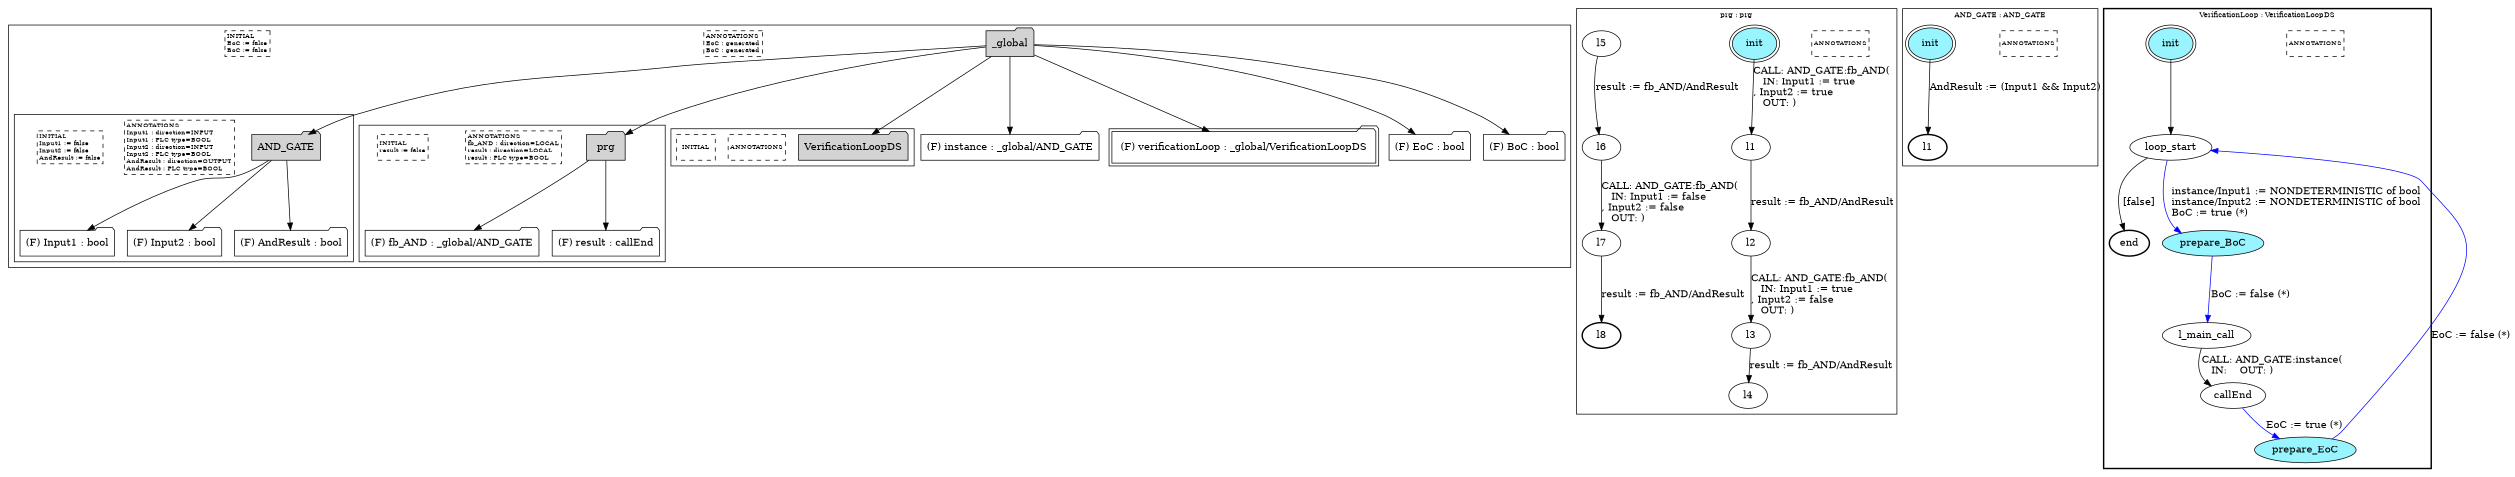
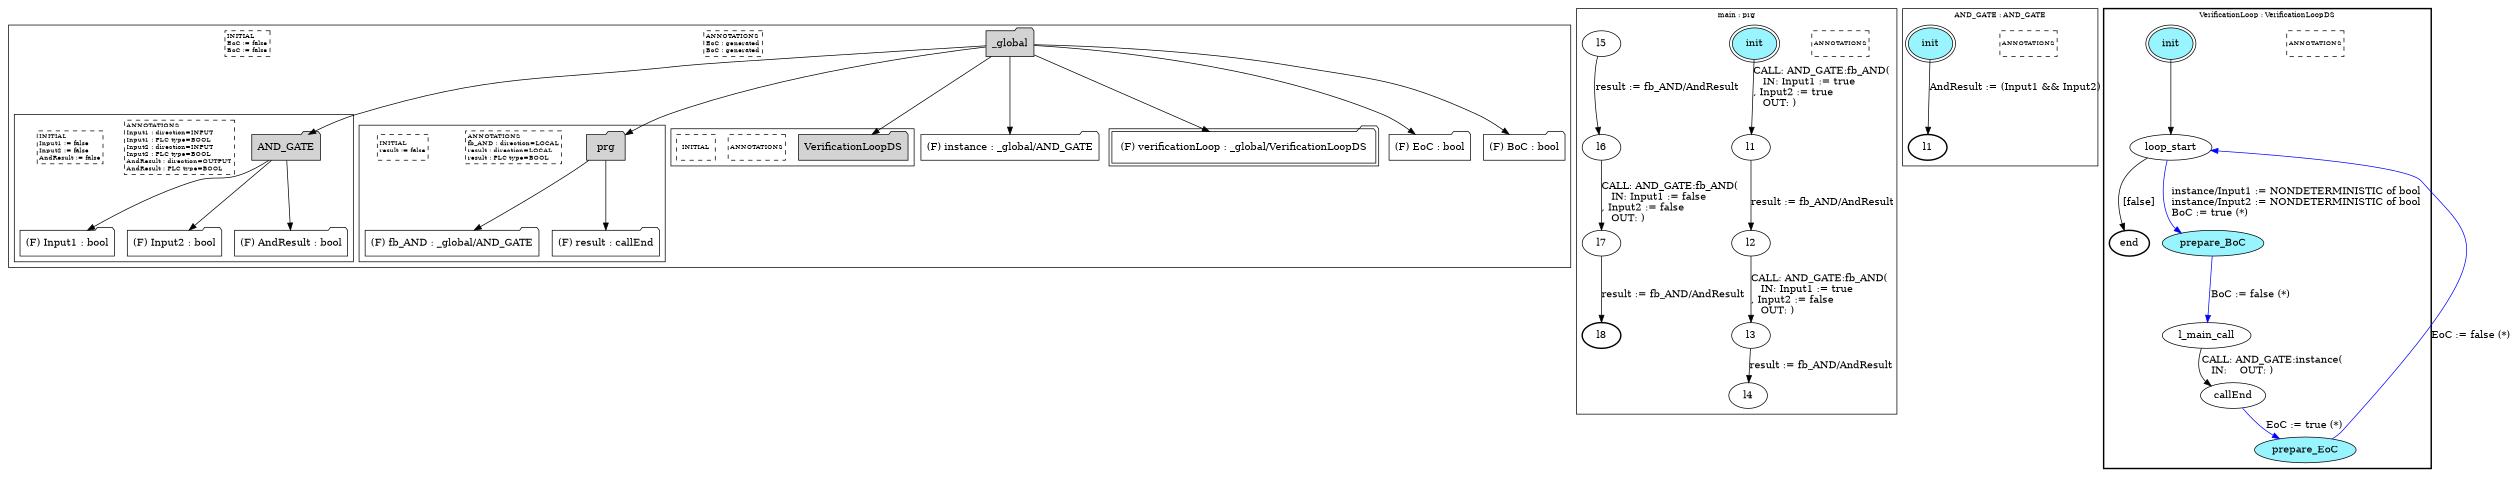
cluster "prg : prg": label "prg : prg" -> "main : prg"
